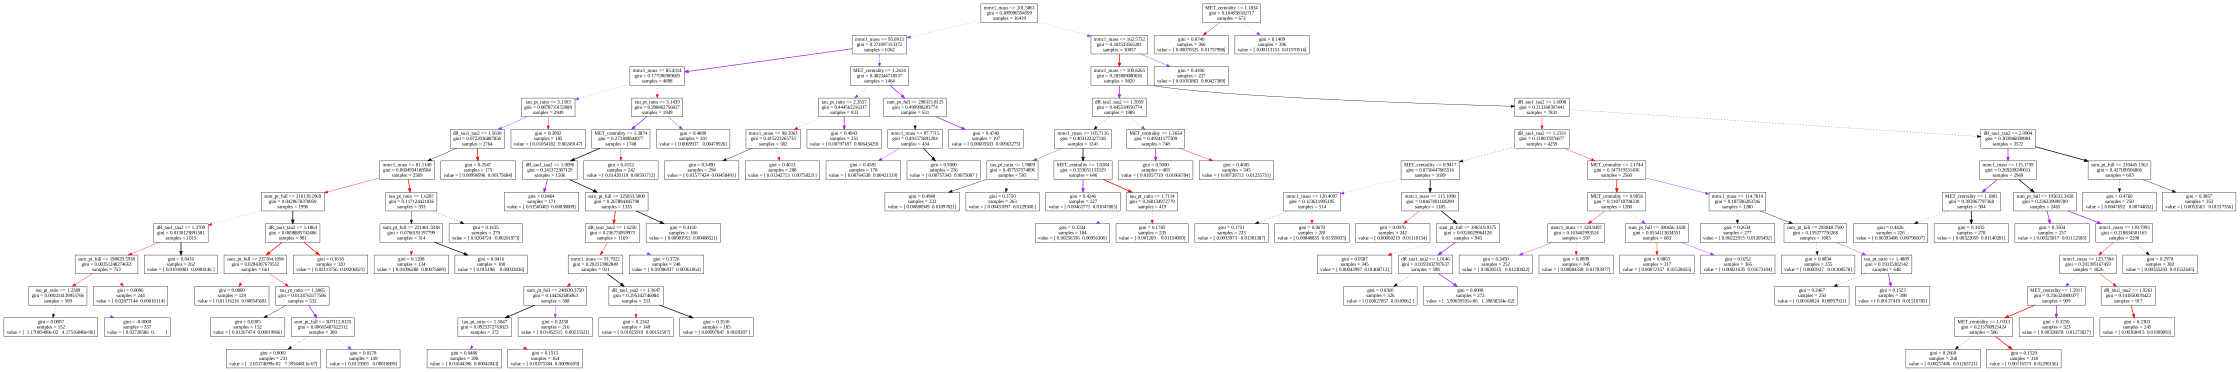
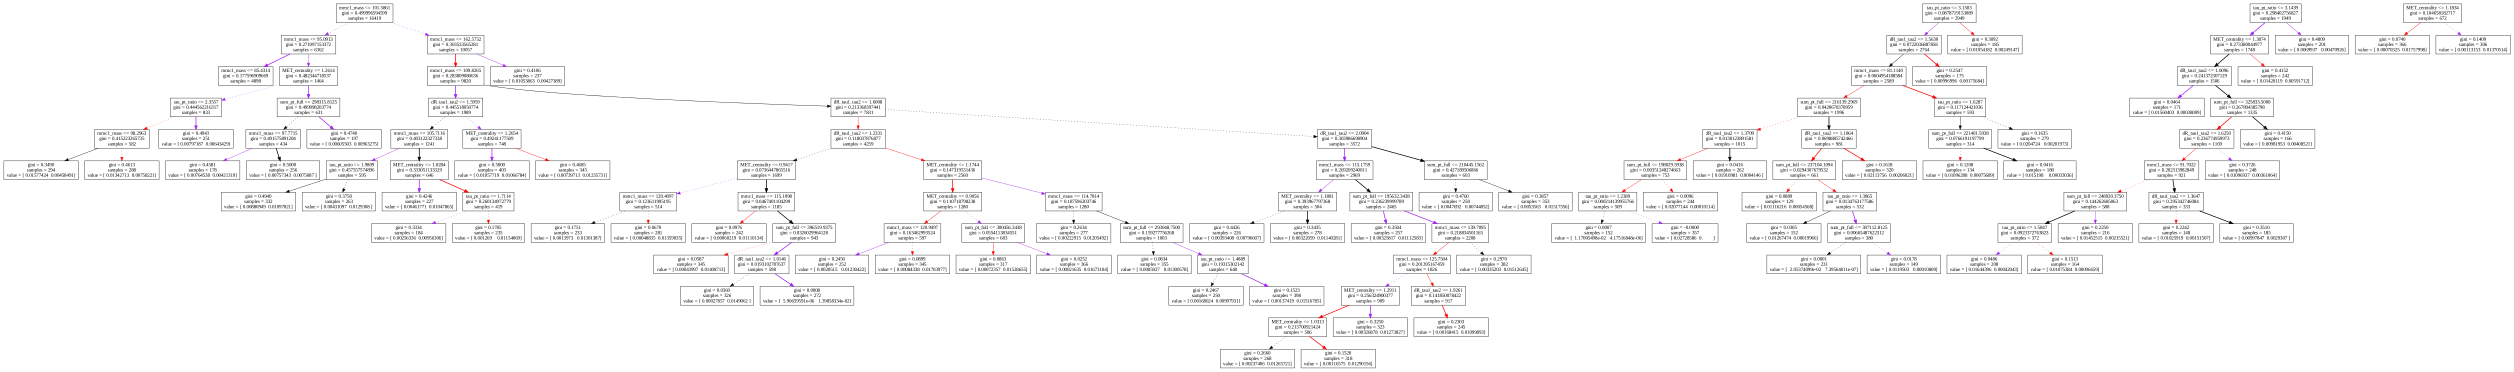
edge "mmc1_mass <= 85.4314 gini = 0.177596909669 samples = 4898" -> "tau_pt_ratio <= 3.1439 gini = 0.298402756827 samples = 1949": removed
edge "mmc1_mass <= 85.4314 gini = 0.177596909669 samples = 4898" -> "tau_pt_ratio <= 3.1503 gini = 0.0878719153089 samples = 2949": removed
edge "mmc1_mass <= 115.1759 gini = 0.269209240011 samples = 2969" -> "MET_centrality <= 1.1881 gini = 0.393967797368 samples = 504": style bold -> solid
